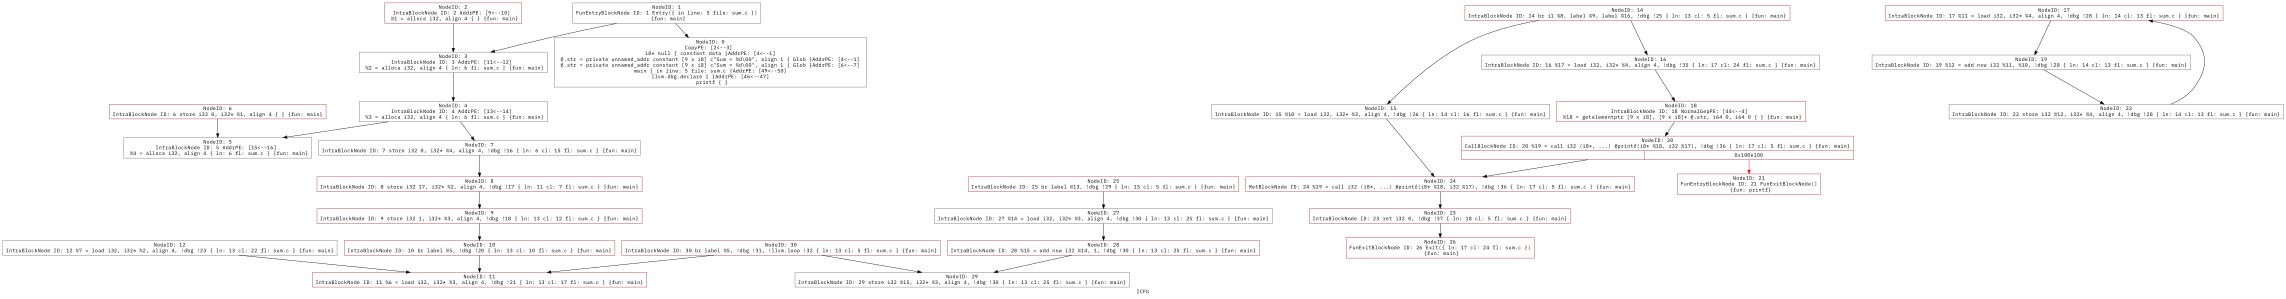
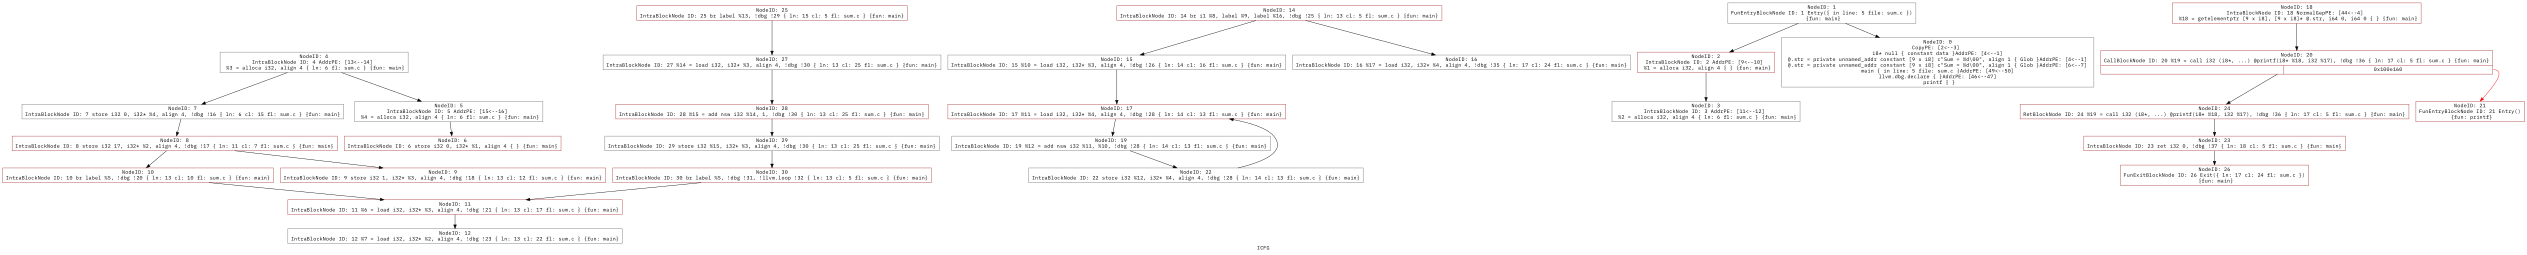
edge "NodeID: 1" -> "NodeID: 3": now "NodeID: 1" -> "NodeID: 2"
edge "NodeID: 16" -> "NodeID: 18": removed
edge "NodeID: 3" -> "NodeID: 4": removed
edge "NodeID: 6" -> "NodeID: 5": reversed
edge "NodeID: 15" -> "NodeID: 24": now "NodeID: 15" -> "NodeID: 17"
node "NodeID: 20": text "0x100e100" -> "0x100e160"
node "NodeID: 21": text "FunEntryBlockNode ID: 21 FunExitBlockNode()" -> "FunEntryBlockNode ID: 21 Entry()"
edge "NodeID: 9" -> "NodeID: 10": now "NodeID: 8" -> "NodeID: 10"
edge "NodeID: 30" -> "NodeID: 29": reversed
edge "NodeID: 12" -> "NodeID: 11": reversed
